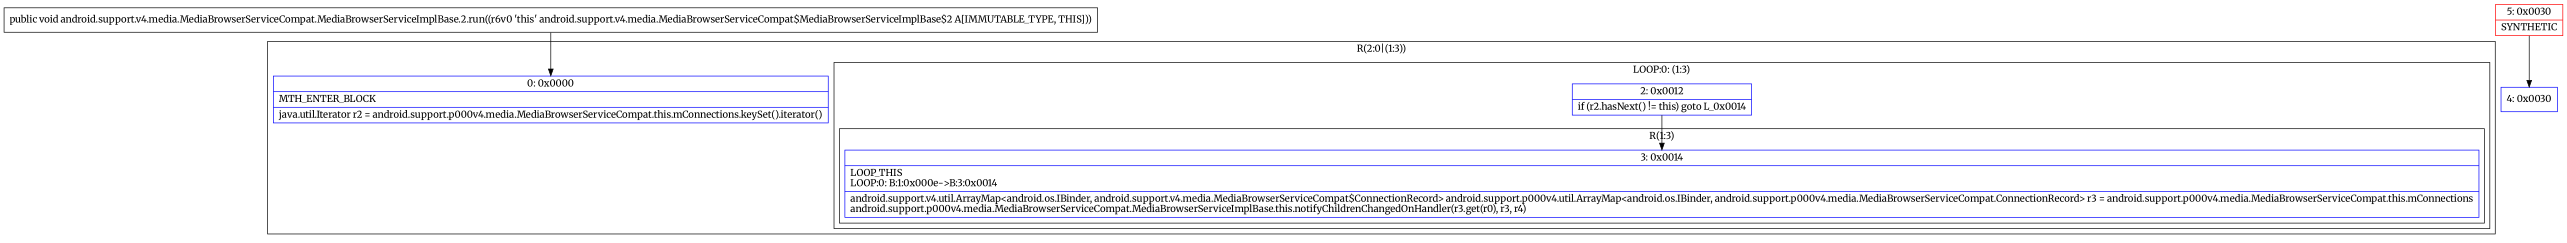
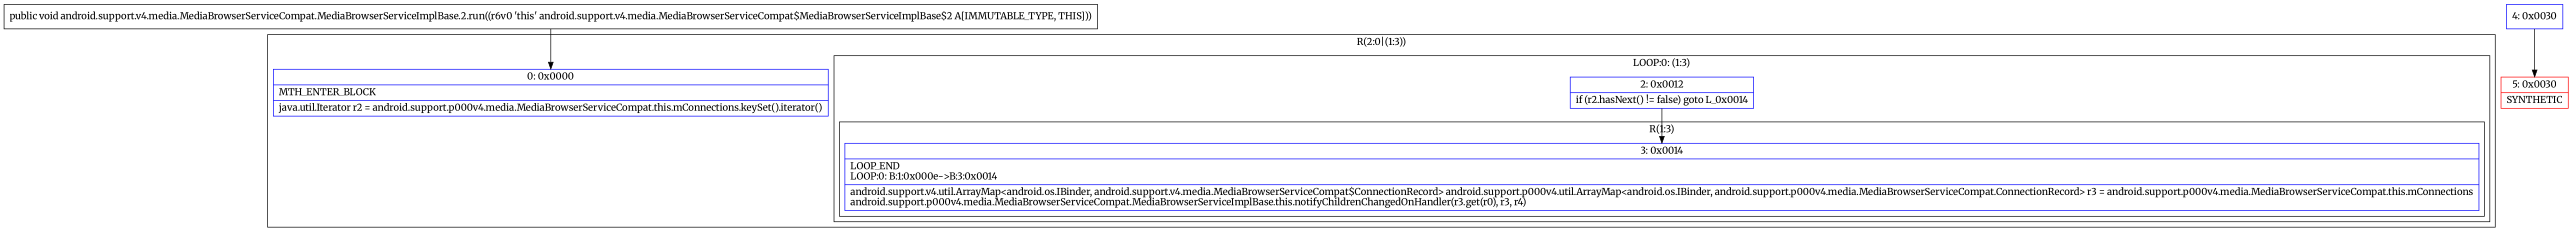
edge "5: 0x0030" -> "4: 0x0030": reversed
node "2: 0x0012": text "if (r2.hasNext() != this) goto L_0x0014" -> "if (r2.hasNext() != false) goto L_0x0014"
node "3: 0x0014": text "LOOP_THIS" -> "LOOP_END"
